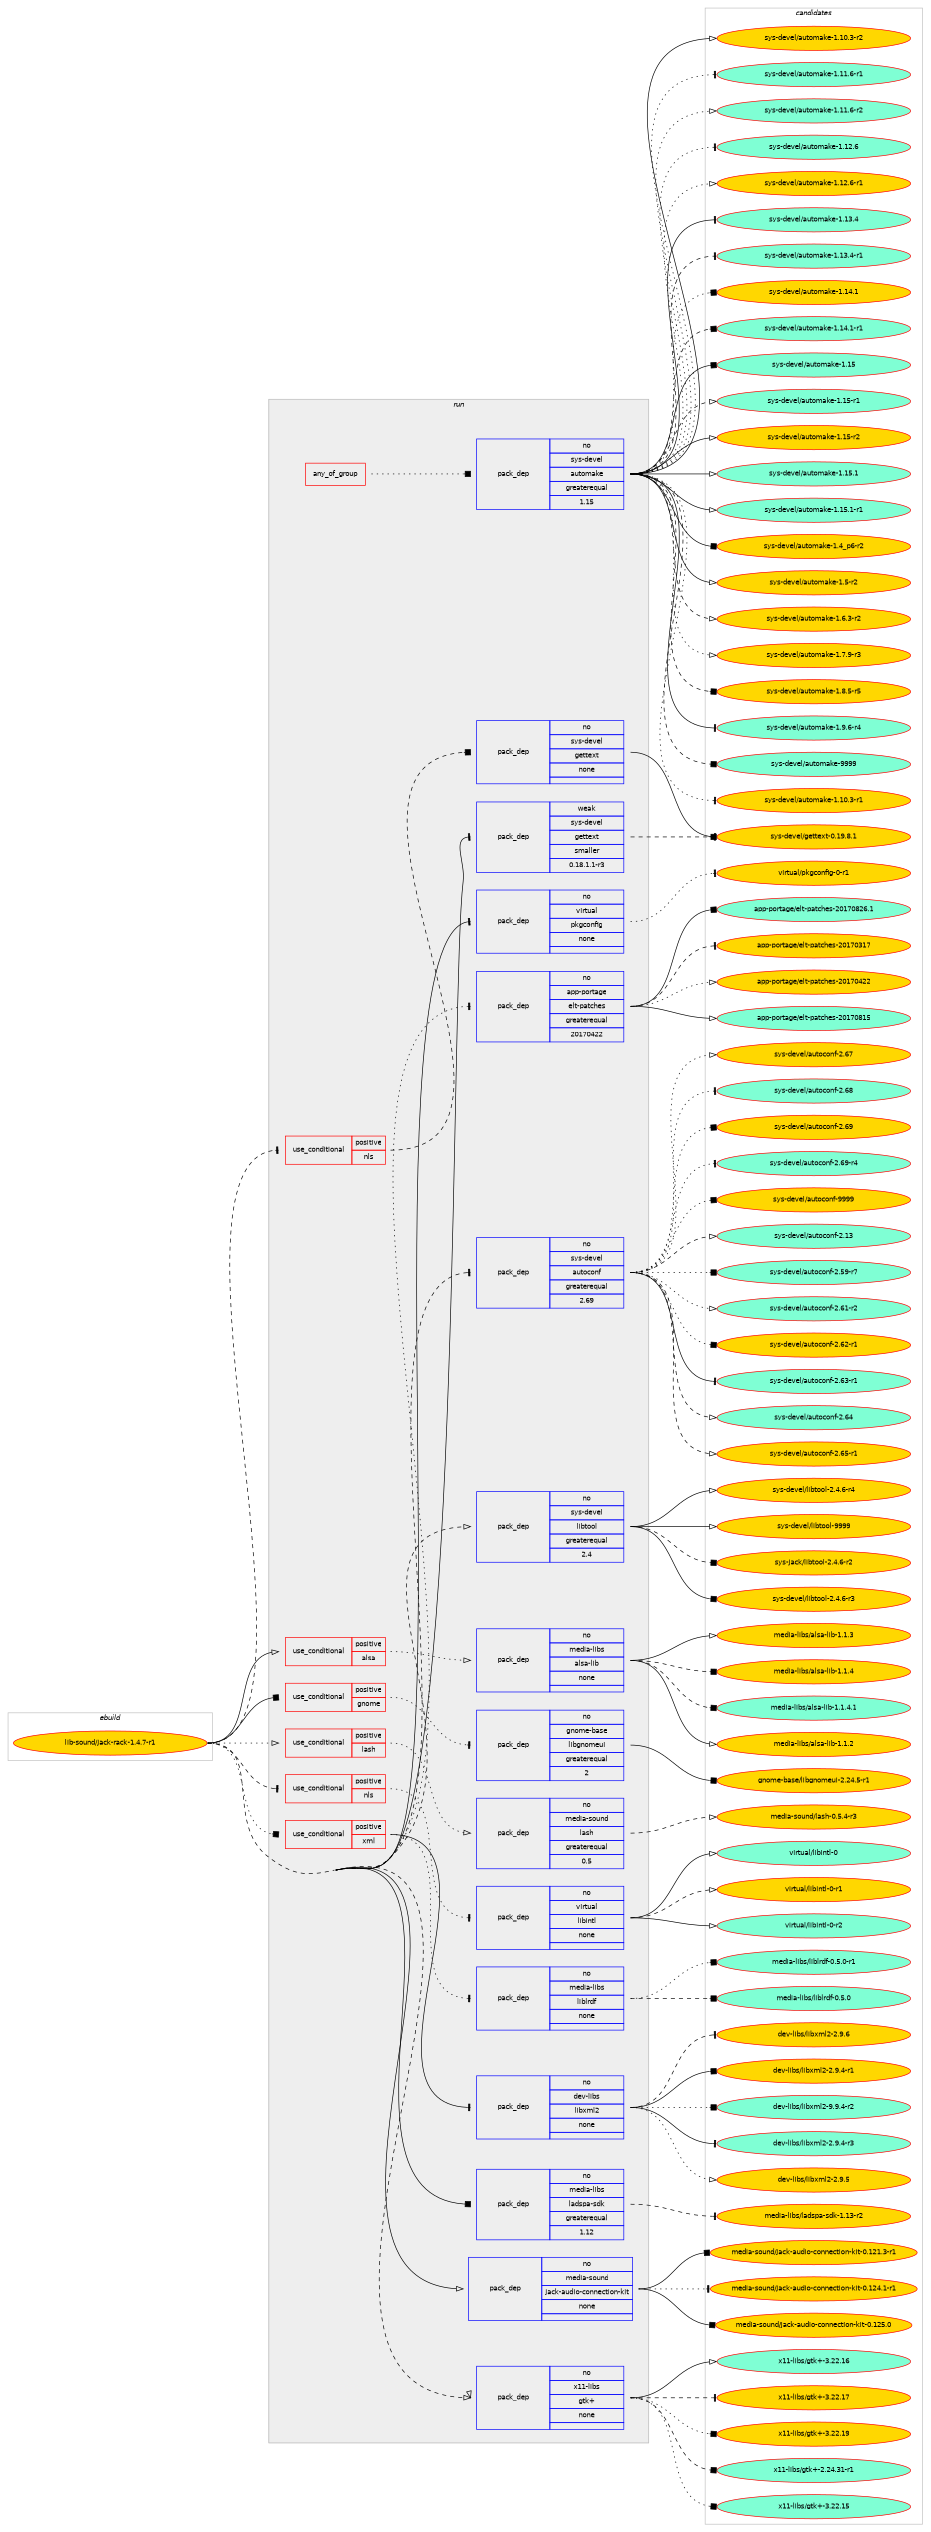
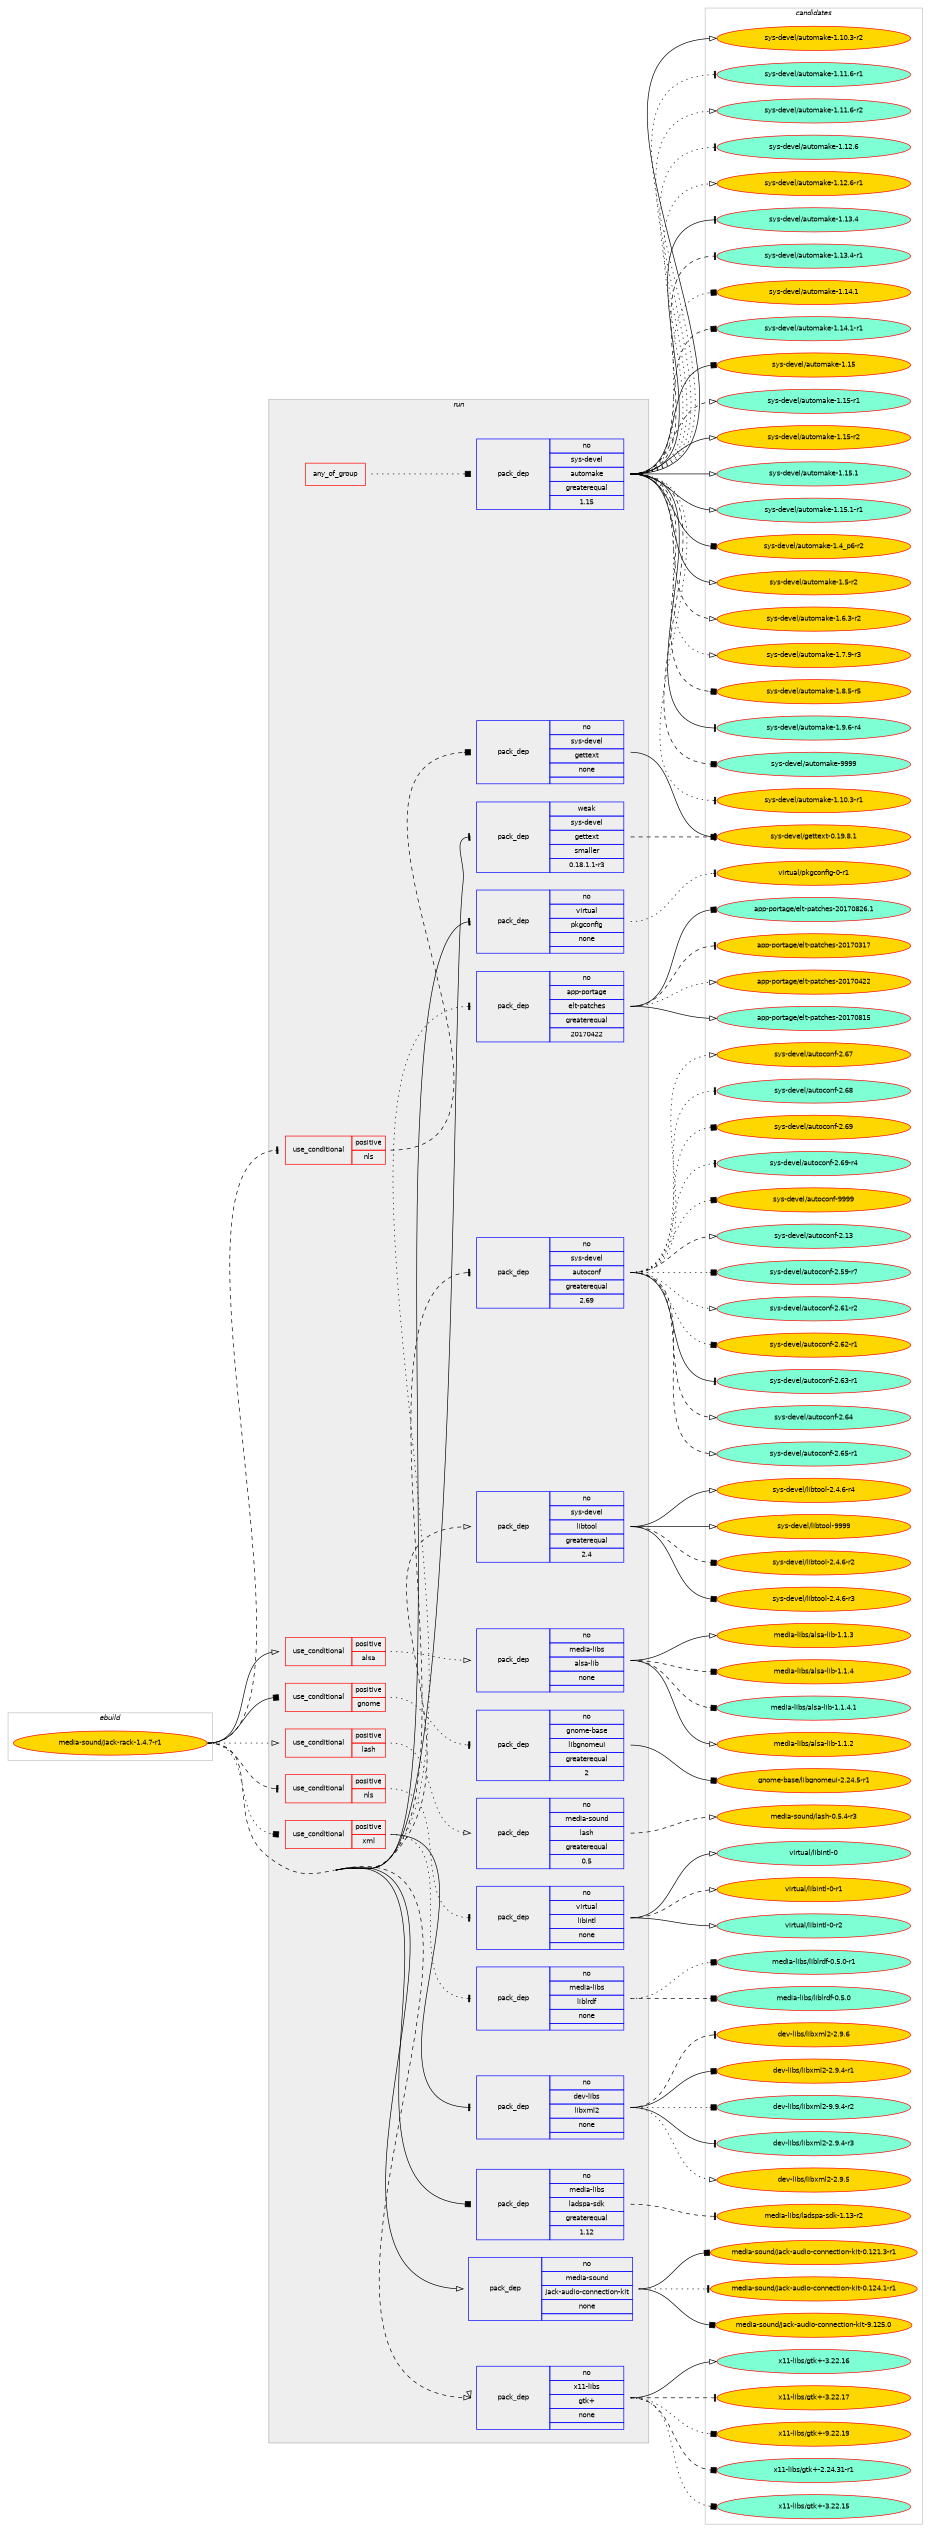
node "sys-devel/automake-1.15": fillcolor aquamarine -> gold
node "sys-devel/autoconf-2.65-r1": fillcolor gold -> aquamarine
node "sys-jack/libtool-2.4.6-r2": label "sys-jack/libtool-2.4.6-r2" -> "sys-devel/libtool-2.4.6-r2"
node "lib-sound/jack-rack-1.4.7-r1": label "lib-sound/jack-rack-1.4.7-r1" -> "media-sound/jack-rack-1.4.7-r1"
node "media-sound/jack-audio-connection-kit-0.125.0": label "media-sound/jack-audio-connection-kit-0.125.0" -> "media-sound/jack-audio-connection-kit-9.125.0"
node "x11-libs/gtk+-3.22.19": label "x11-libs/gtk+-3.22.19" -> "x11-libs/gtk+-9.22.19"
